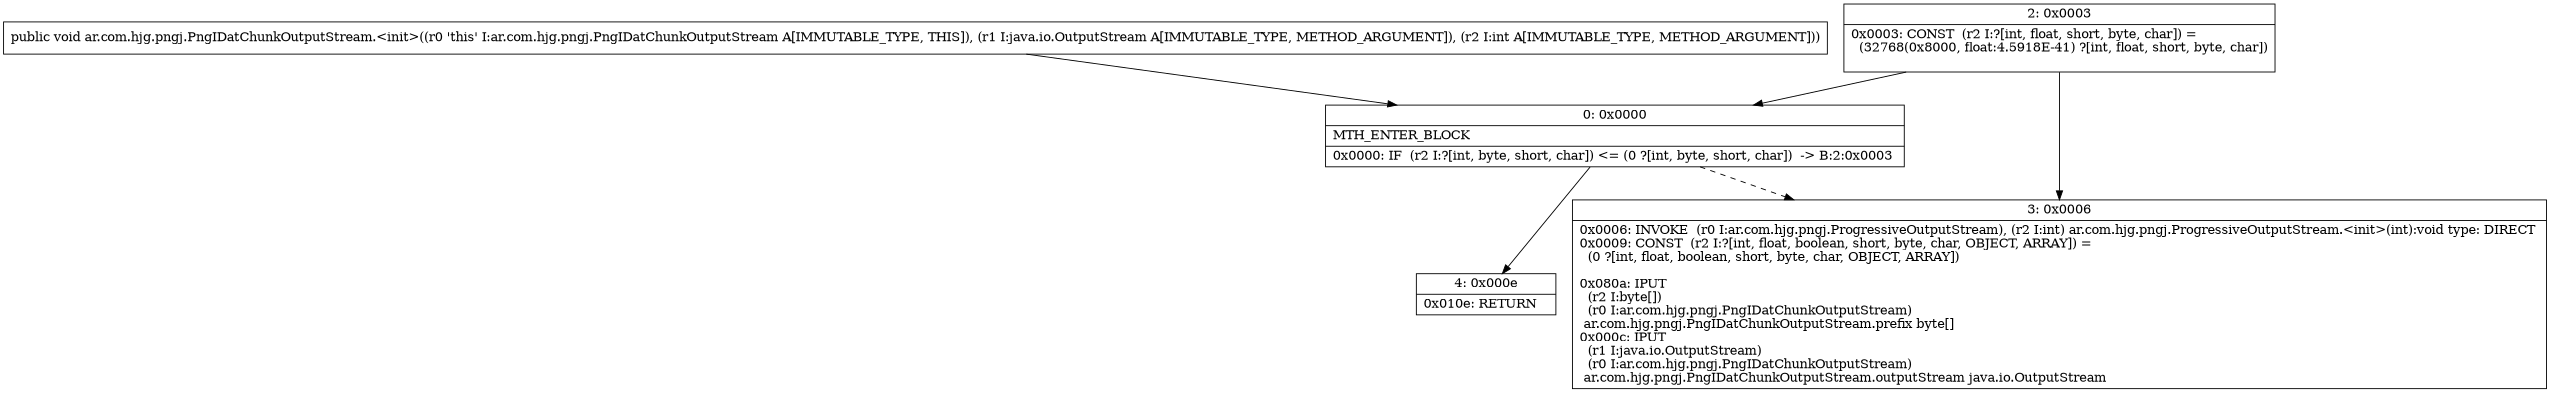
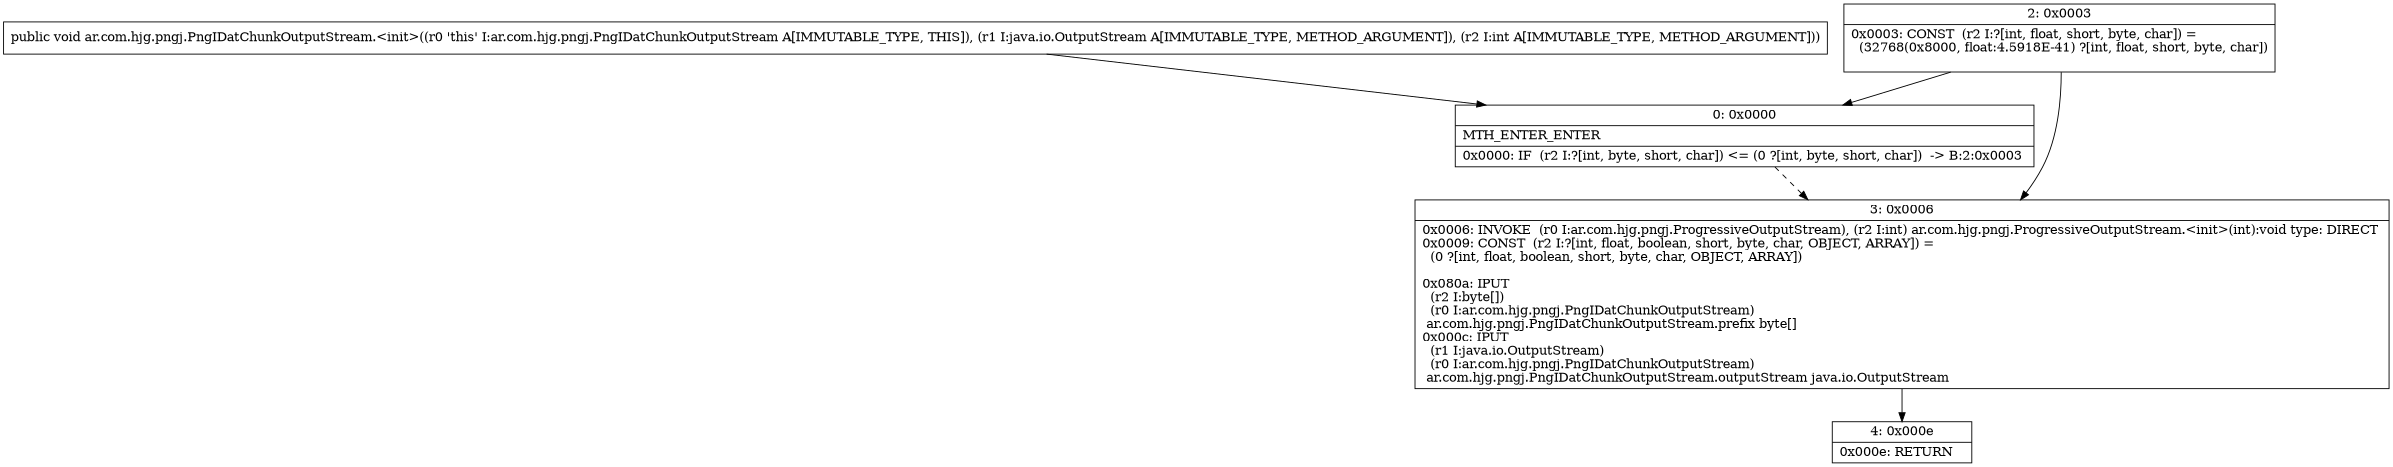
node "0: 0x0000": text "MTH_ENTER_BLOCK" -> "MTH_ENTER_ENTER"
edge "0: 0x0000" -> "4: 0x000e": now "3: 0x0006" -> "4: 0x000e"
node "4: 0x000e": text "0x010e: RETURN" -> "0x000e: RETURN"
